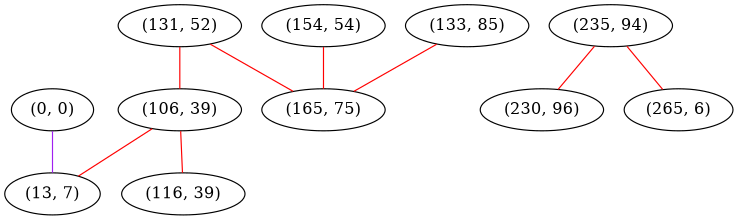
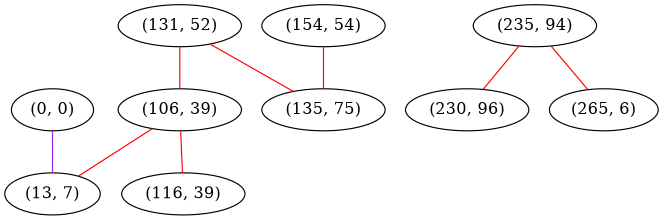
node "(133, 85)": removed
node "(165, 75)": label "(165, 75)" -> "(135, 75)"
